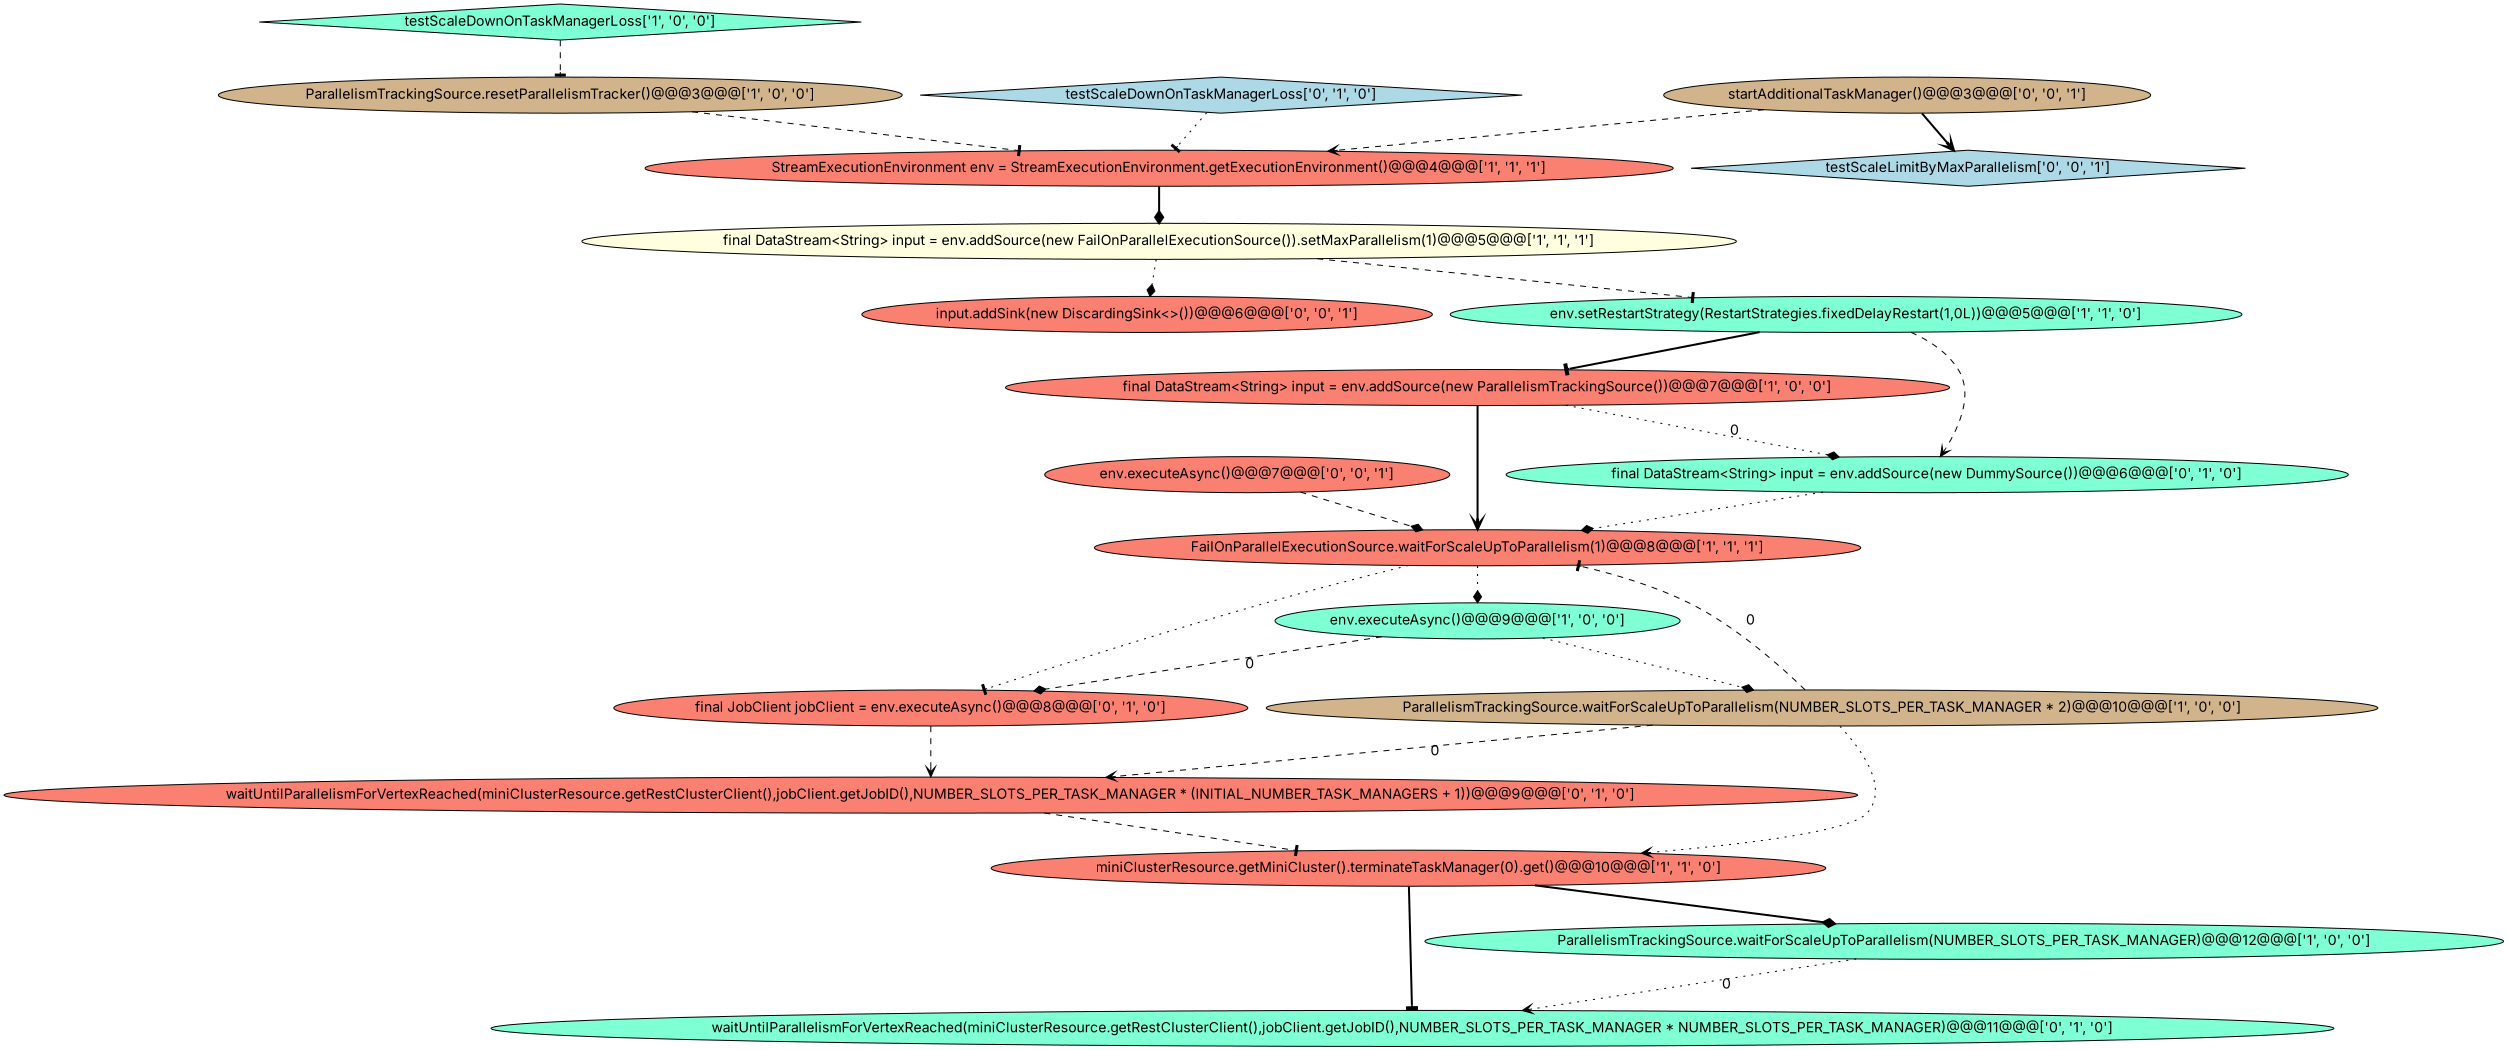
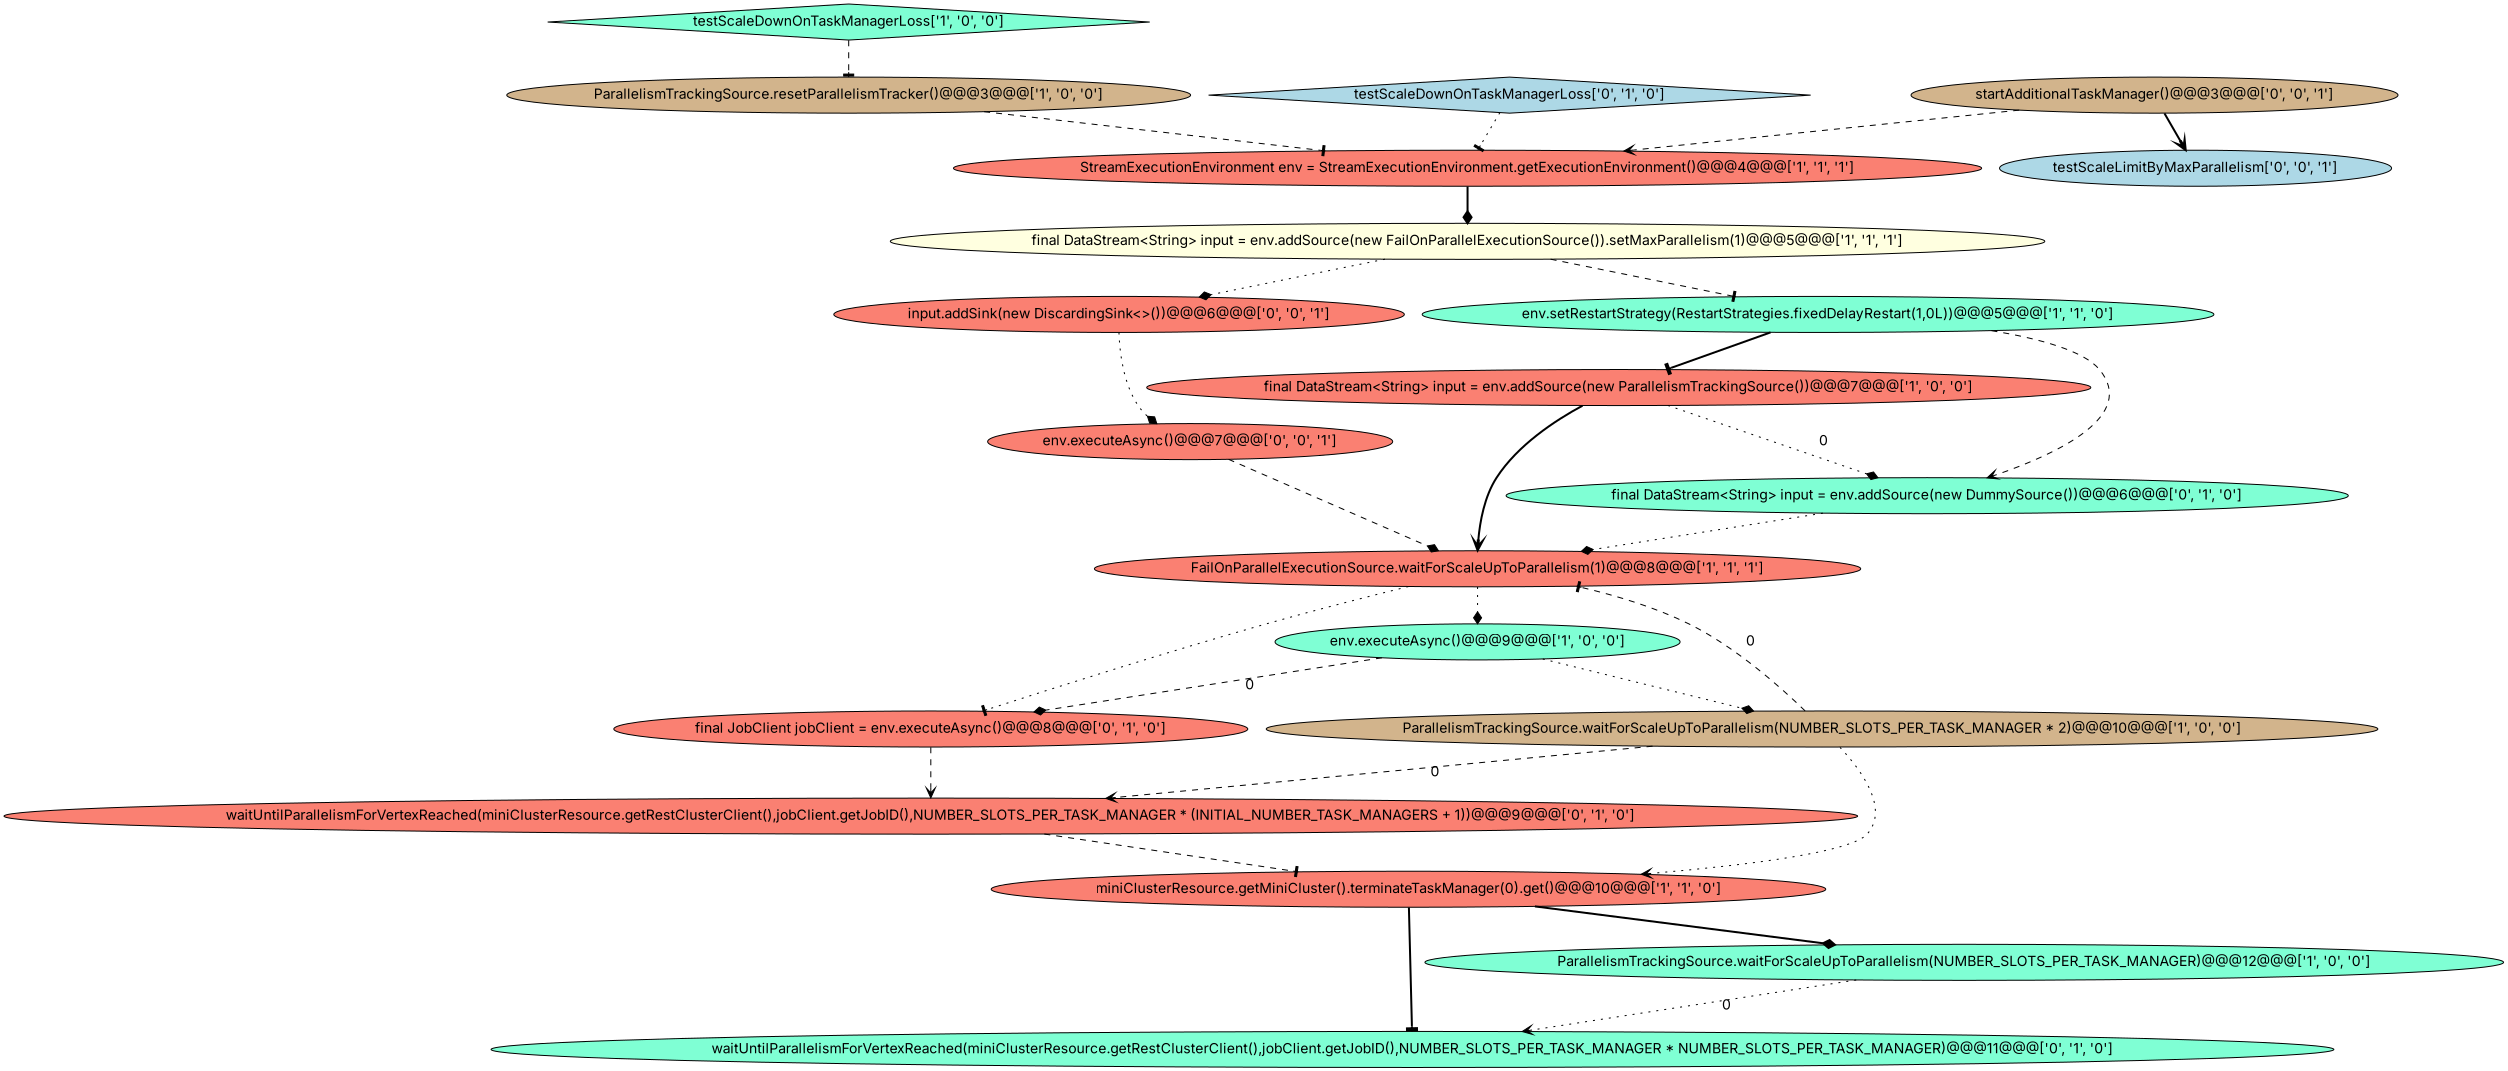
node "testScaleLimitByMaxParallelism['0', '0', '1']": shape diamond -> ellipse
edge "input.addSink(new DiscardingSink<>())@@@6@@@['0', '0', '1']" -> "env.executeAsync()@@@7@@@['0', '0', '1']": added
